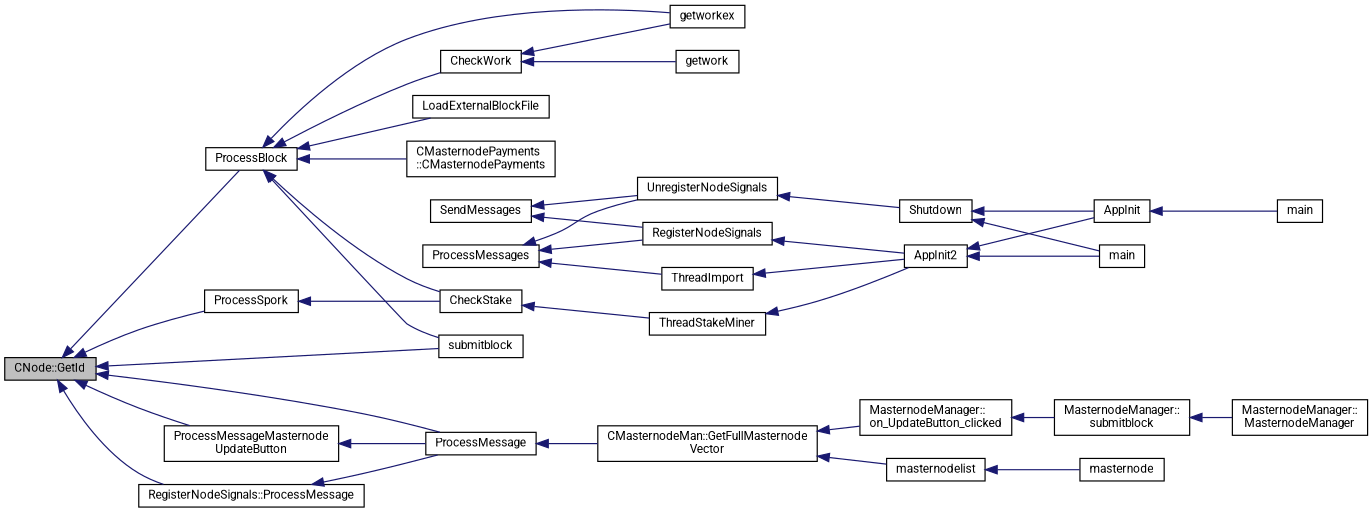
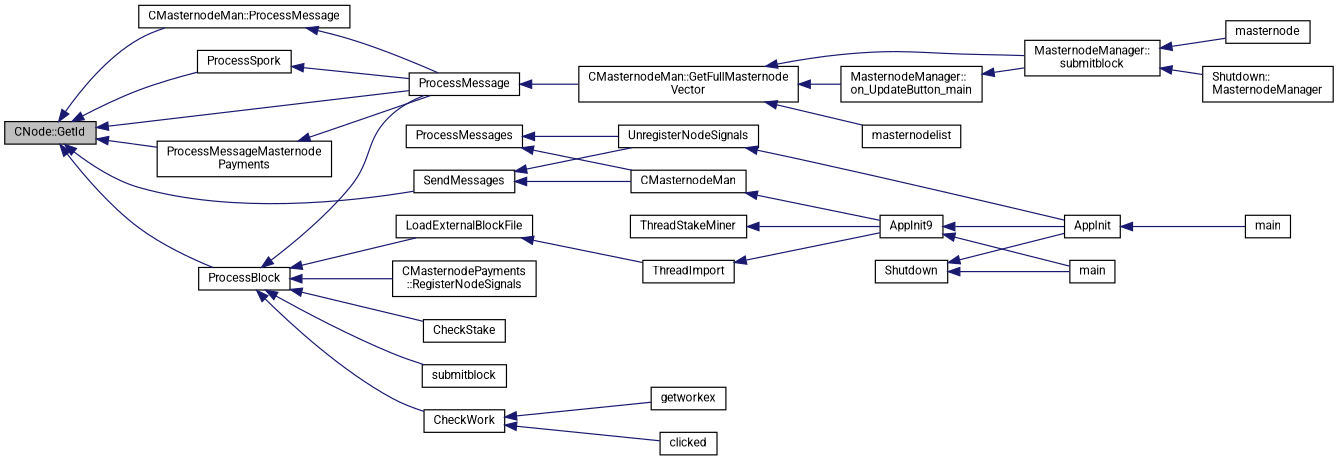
edge "getworkex" -> "ProcessBlock": now "ProcessMessage" -> "ProcessBlock"
edge "MasternodeManager:: submitblock" -> "CMasternodeMan::GetFullMasternode Vector": added
node "getwork": label "getwork" -> "clicked"
node "CMasternodePayments ::CMasternodePayments": label "CMasternodePayments ::CMasternodePayments" -> "CMasternodePayments ::RegisterNodeSignals"
edge "Shutdown" -> "UnregisterNodeSignals": now "AppInit" -> "UnregisterNodeSignals"
node "RegisterNodeSignals": label "RegisterNodeSignals" -> "CMasternodeMan"
node "AppInit2": label "AppInit2" -> "AppInit9"
edge "ThreadImport" -> "ProcessMessages": now "ThreadImport" -> "LoadExternalBlockFile"
edge "CheckStake" -> "ProcessSpork": now "ProcessMessage" -> "ProcessSpork"
edge "ThreadStakeMiner" -> "CheckStake": removed
edge "submitblock" -> "CNode::GetId": now "SendMessages" -> "CNode::GetId"
node "MasternodeManager:: on_UpdateButton_clicked": label "MasternodeManager:: on_UpdateButton_clicked" -> "MasternodeManager:: on_UpdateButton_main"
node "MasternodeManager:: MasternodeManager": label "MasternodeManager:: MasternodeManager" -> "Shutdown:: MasternodeManager"
node "ProcessMessageMasternode UpdateButton": label "ProcessMessageMasternode UpdateButton" -> "ProcessMessageMasternode Payments"
edge "masternode" -> "masternodelist": now "masternode" -> "MasternodeManager:: submitblock"
node "RegisterNodeSignals::ProcessMessage": label "RegisterNodeSignals::ProcessMessage" -> "CMasternodeMan::ProcessMessage"
